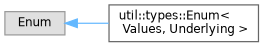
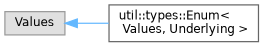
node "Enum": label "Enum" -> "Values"
